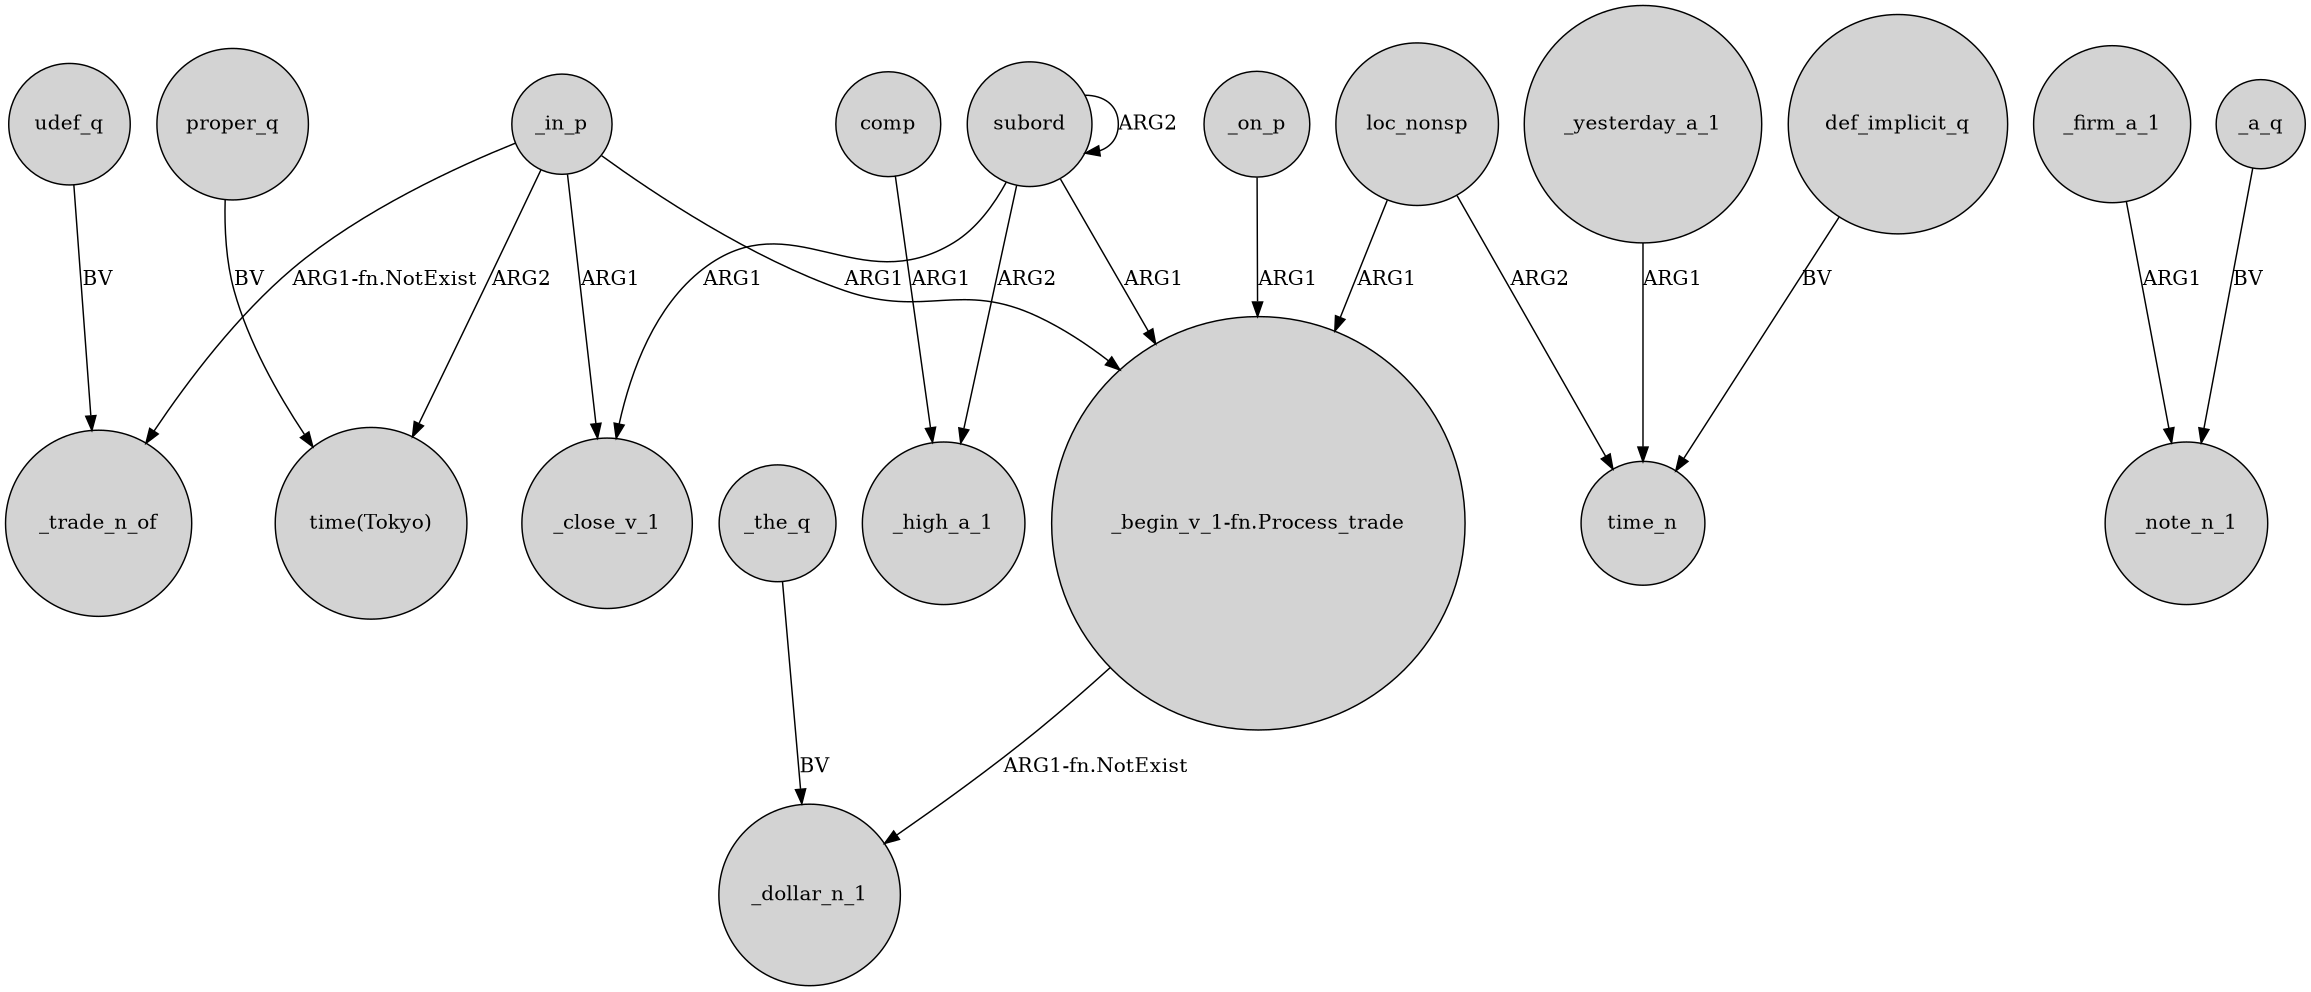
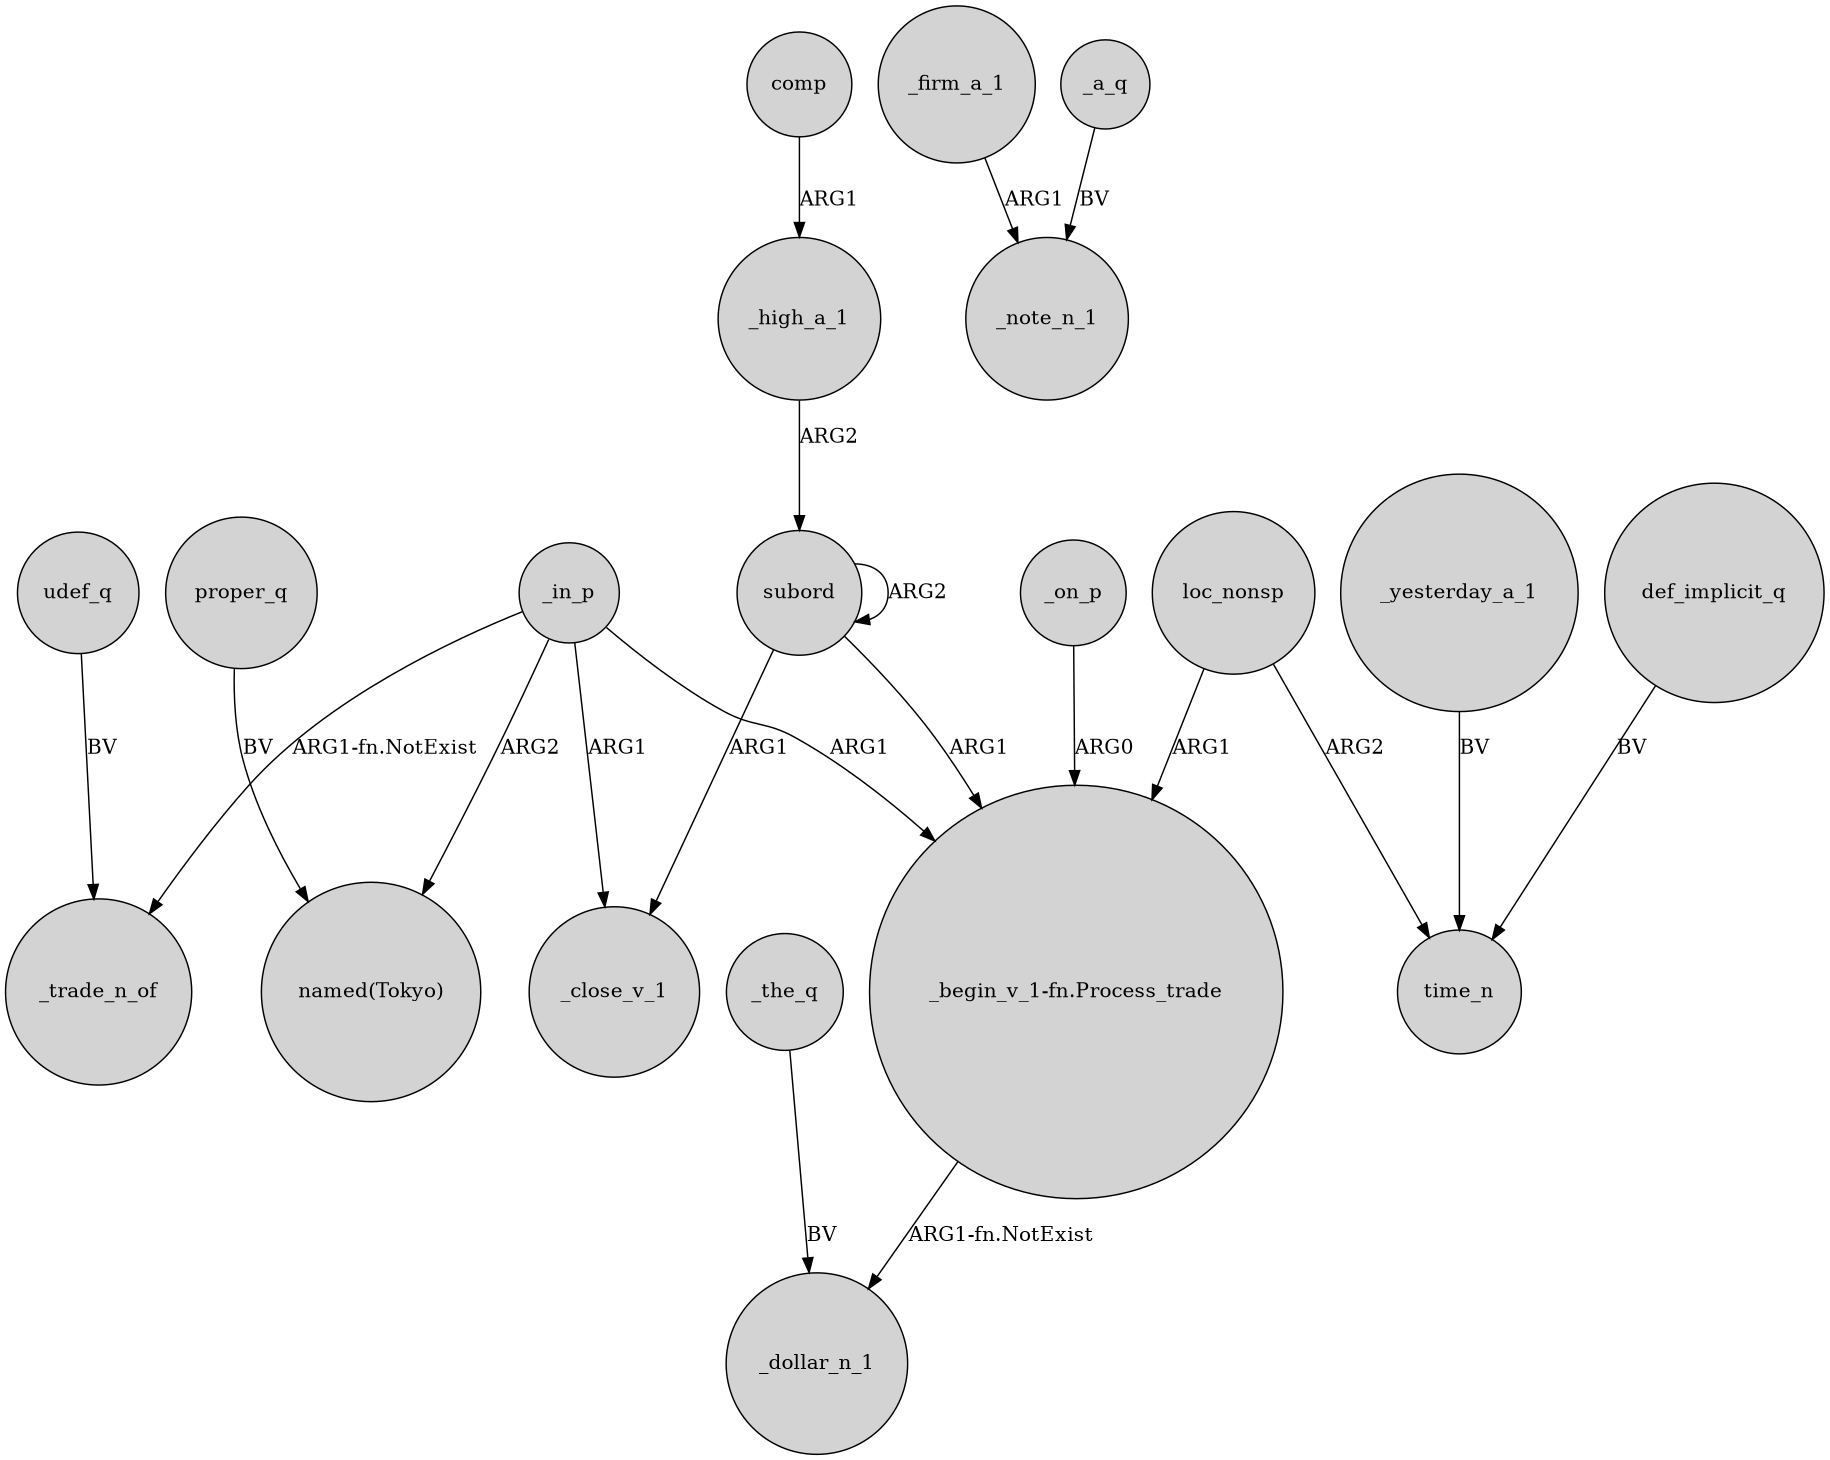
edge "_on_p" -> "_begin_v_1-fn.Process_trade": label "ARG1" -> "ARG0"
edge "_yesterday_a_1" -> "time_n": label "ARG1" -> "BV"
edge "subord" -> "_high_a_1": reversed
node "time(Tokyo)": label "time(Tokyo)" -> "named(Tokyo)"
